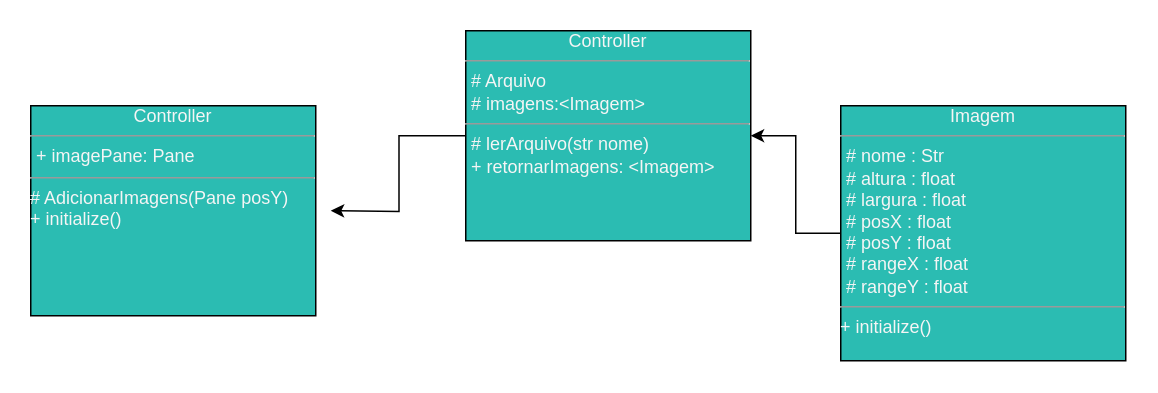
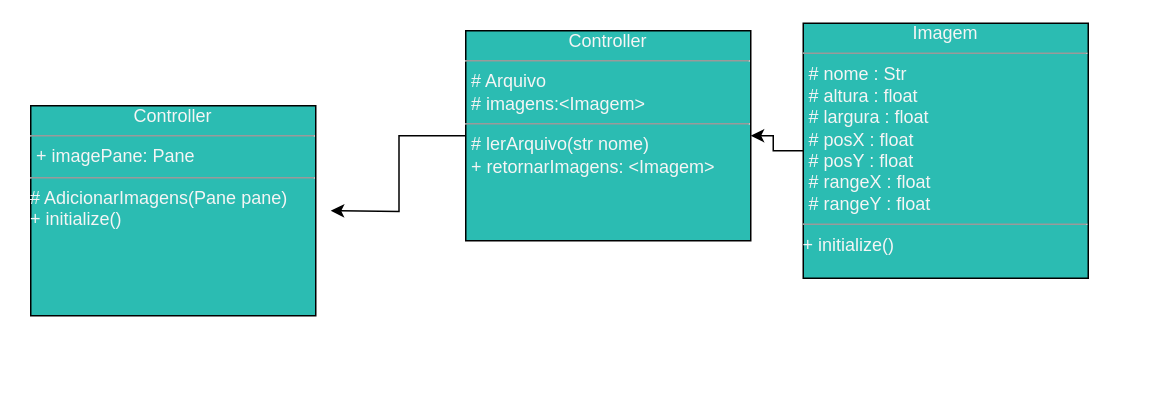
node "Controller + imagePane: Pane # AdicionarImagens(Pane posY) + initialize()": label "Controller + imagePane: Pane # AdicionarImagens(Pane posY) + initialize()" -> "Controller + imagePane: Pane # AdicionarImagens(Pane pane) + initialize()"
node "Imagem # nome : Str # altura : float # largura : float # posX : float # posY : float # rangeX : float # rangeY : float + initialize()": moved (983, 233) -> (946, 151)
